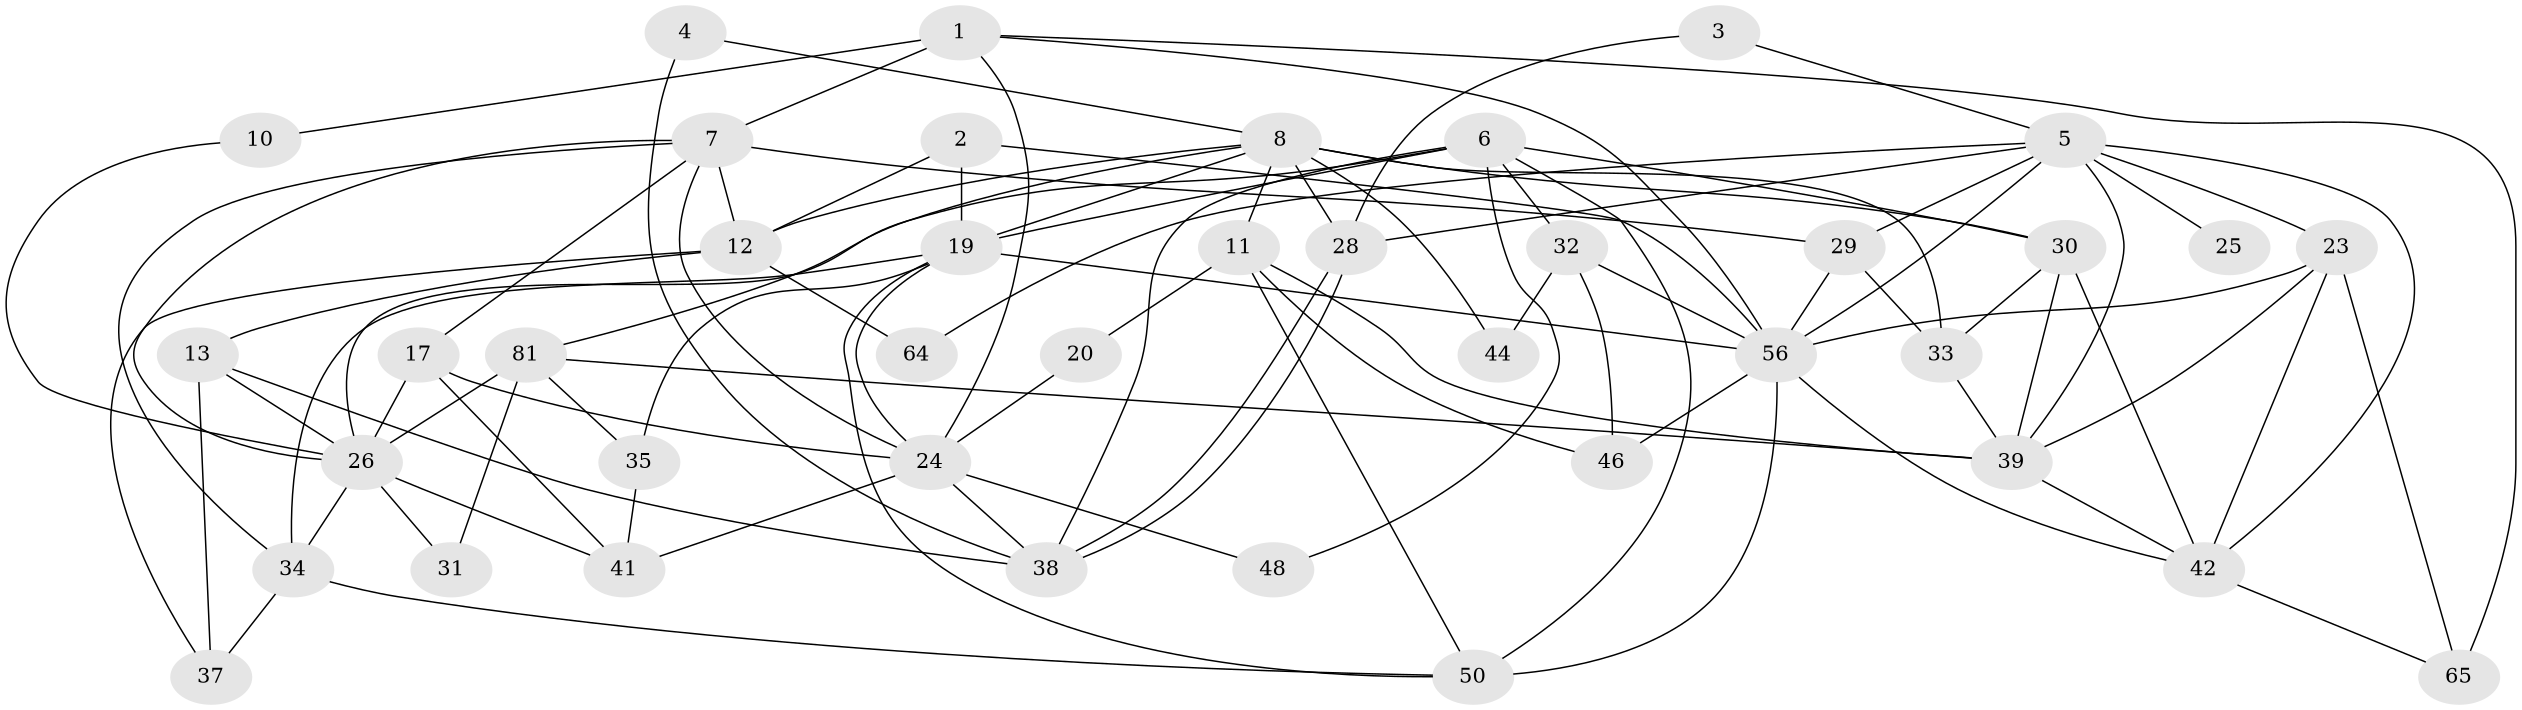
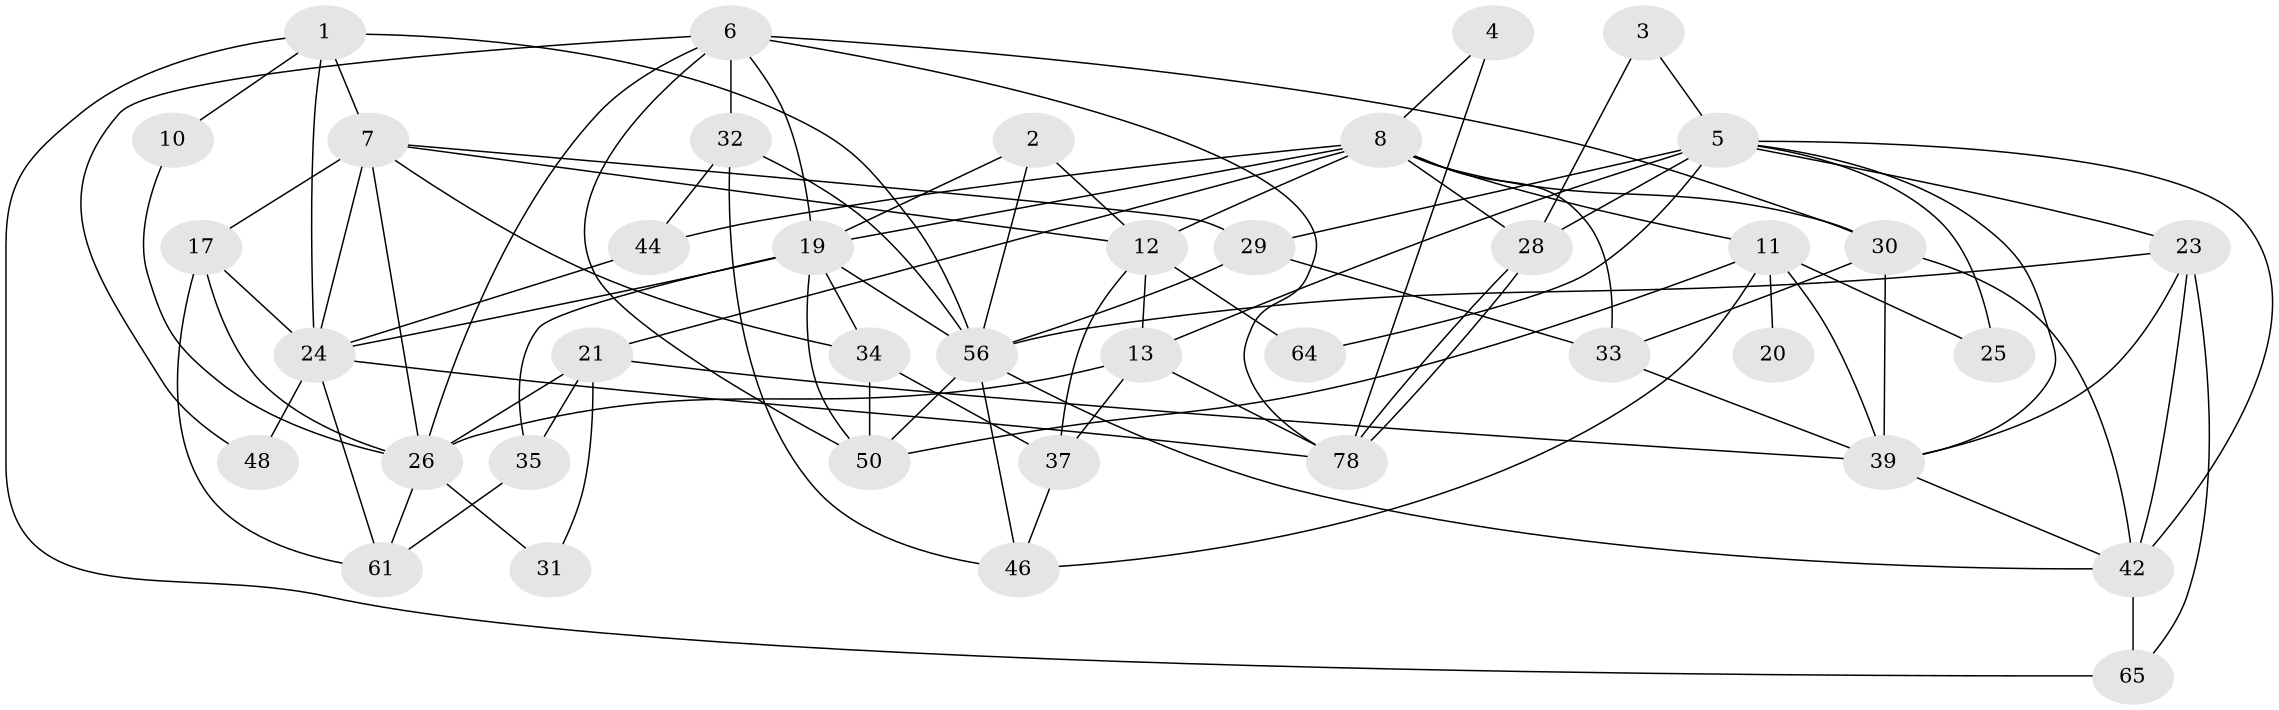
edge "5" -- "56": now "5" -- "13"
edge "11" -- "25": added
node "81": label "81" -> "21"
edge "20" -- "24": now "44" -- "24"
edge "26" -- "34": removed
edge "37" -- "46": added
node "41": label "41" -> "61"
node "38": label "38" -> "78"
